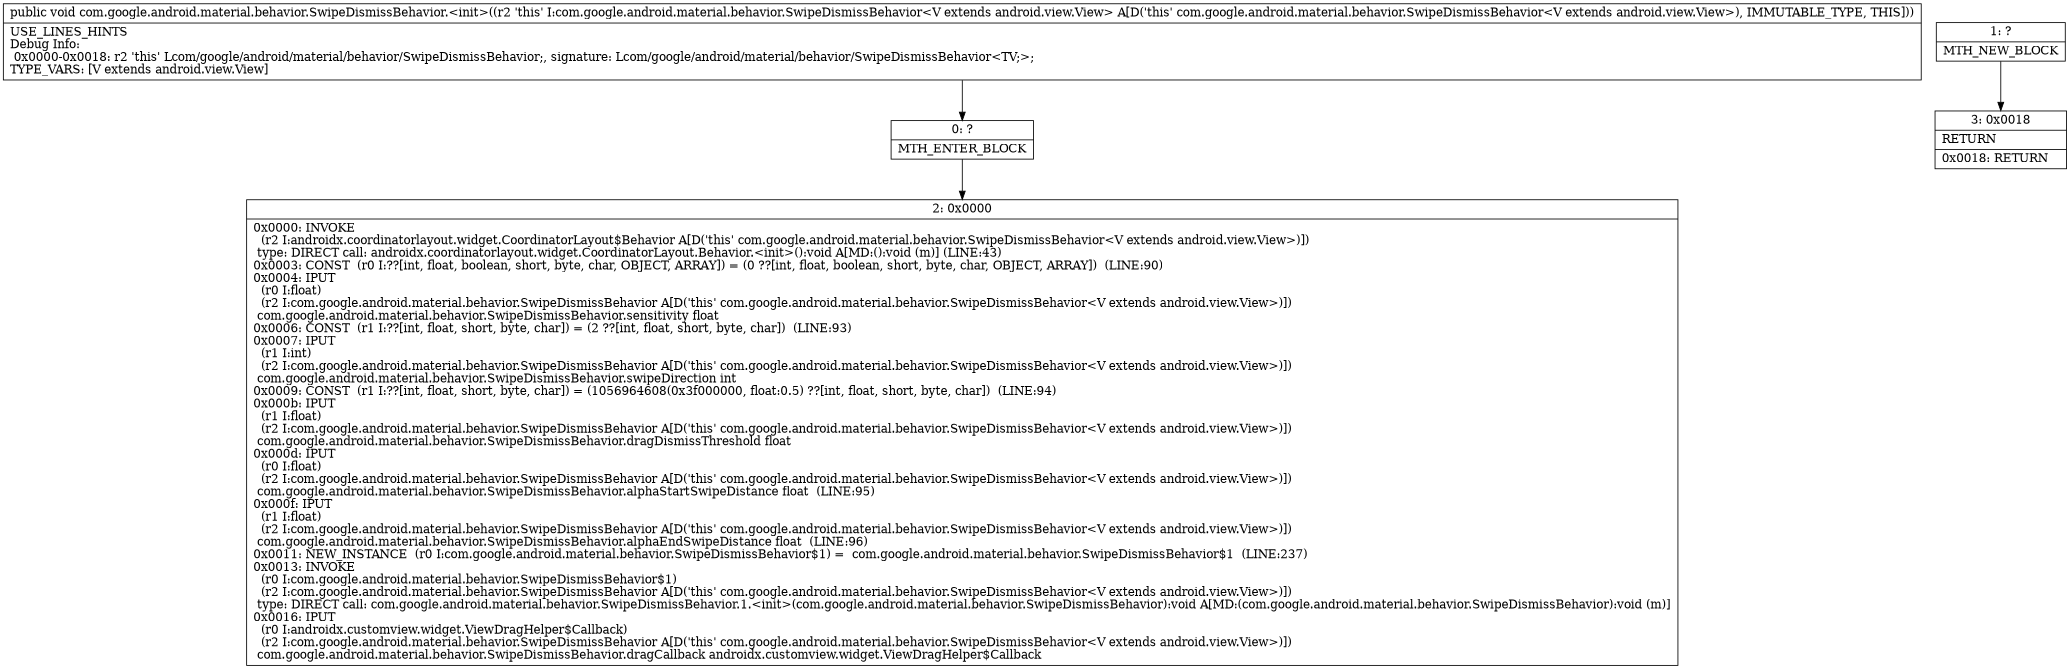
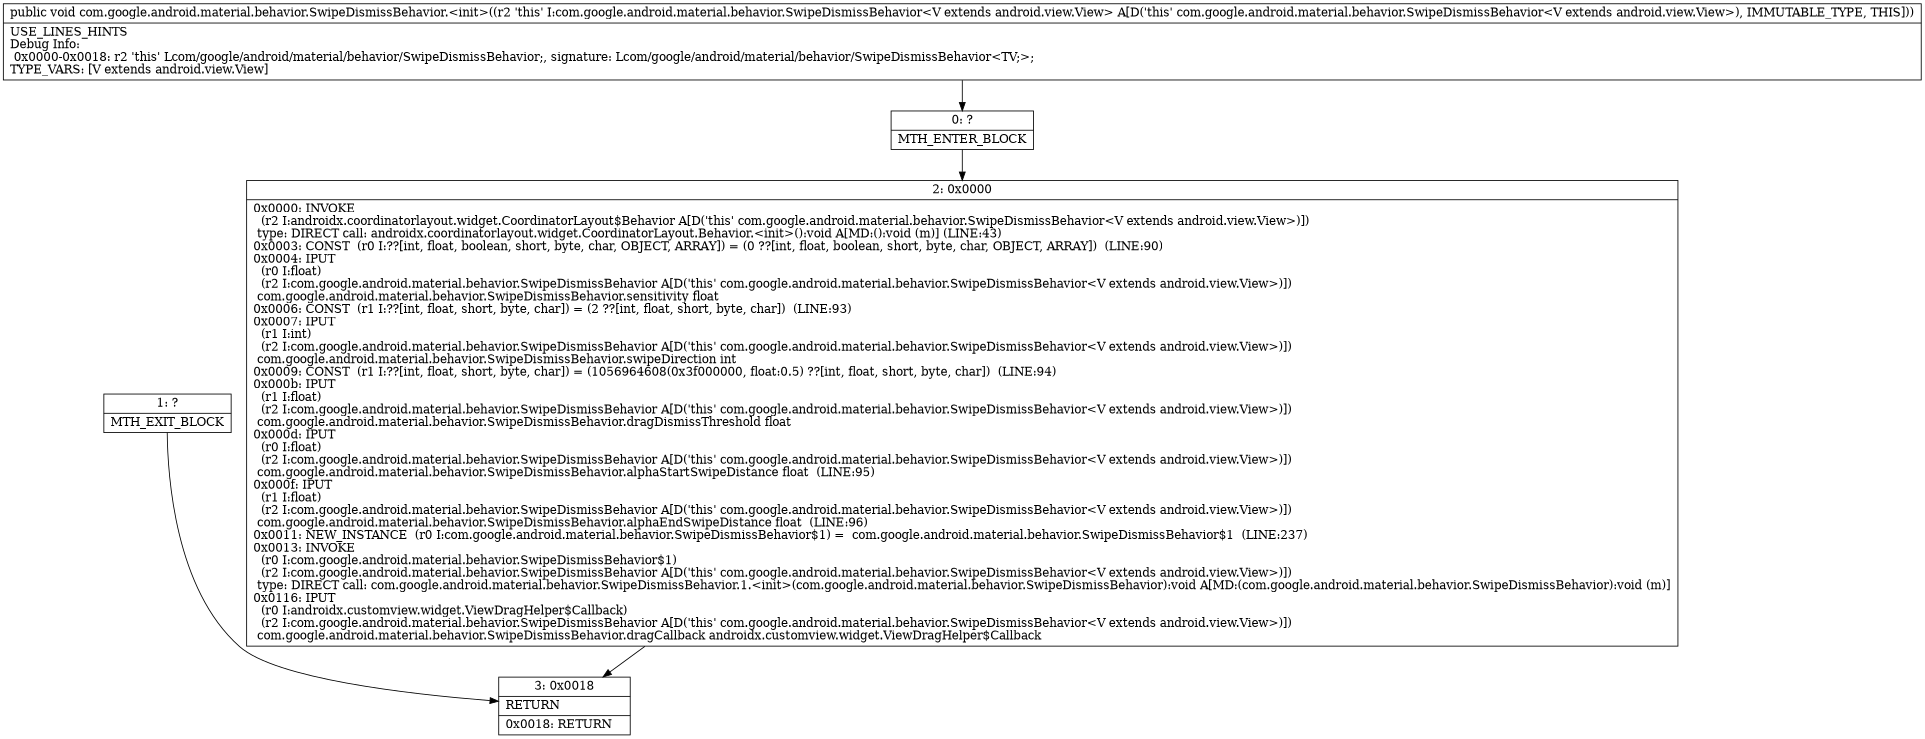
node "1: ?": text "MTH_NEW_BLOCK" -> "MTH_EXIT_BLOCK"
node "2: 0x0000": text "0x0016: IPUT" -> "0x0116: IPUT"
edge "2: 0x0000" -> "3: 0x0018": added
